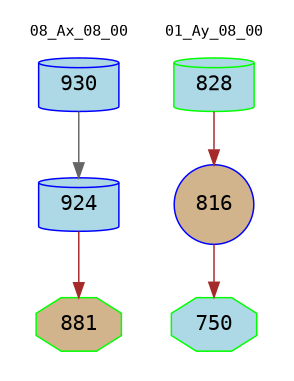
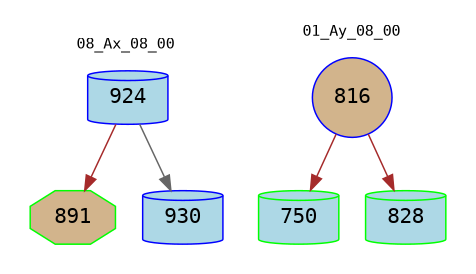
edge "828" -> "816": reversed
edge "930" -> "924": reversed
node "881": label "881" -> "891"
node "750": shape octagon -> cylinder
